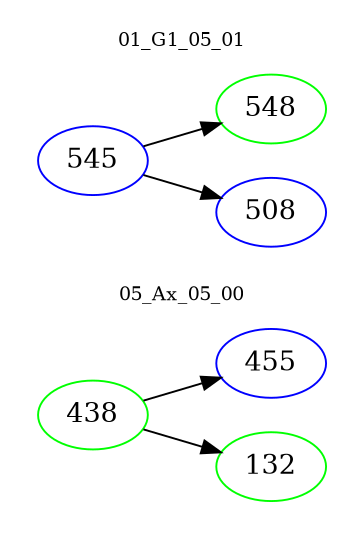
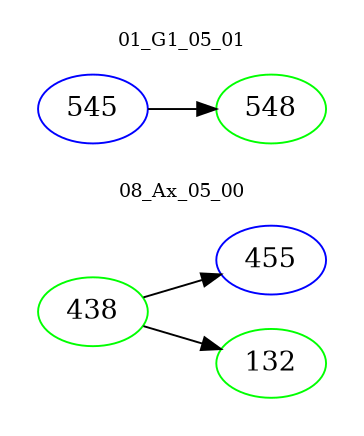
node "508": removed
cluster "05_Ax_05_00": label "05_Ax_05_00" -> "08_Ax_05_00"
